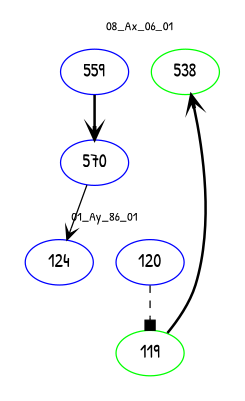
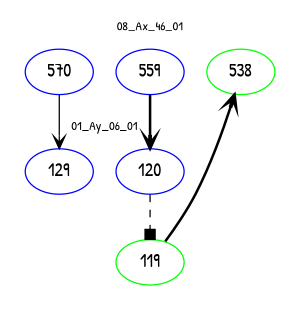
cluster "08_Ax_06_01": label "08_Ax_06_01" -> "08_Ax_46_01"
edge "559" -> "570": now "559" -> "120"
cluster "01_Ay_86_01": label "01_Ay_86_01" -> "01_Ay_06_01"
node "124": label "124" -> "129"
